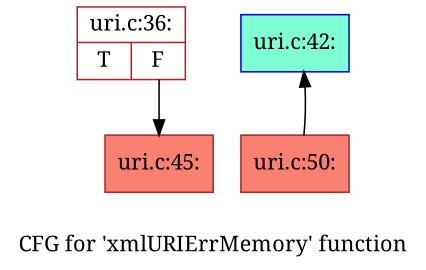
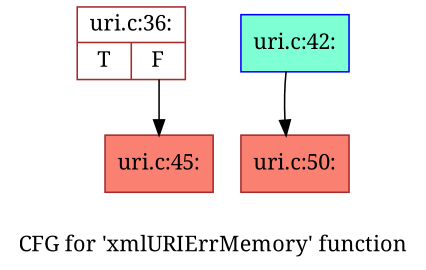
edge "uri.c:50:" -> "uri.c:42:": reversed
